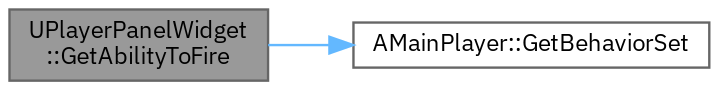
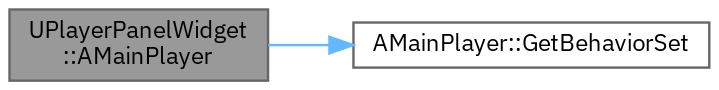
node "UPlayerPanelWidget ::GetAbilityToFire": label "UPlayerPanelWidget ::GetAbilityToFire" -> "UPlayerPanelWidget ::AMainPlayer"
